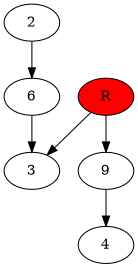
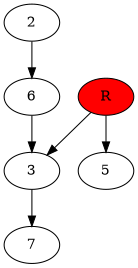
node "9": label "9" -> "5"
node "7": added
node "4": removed
